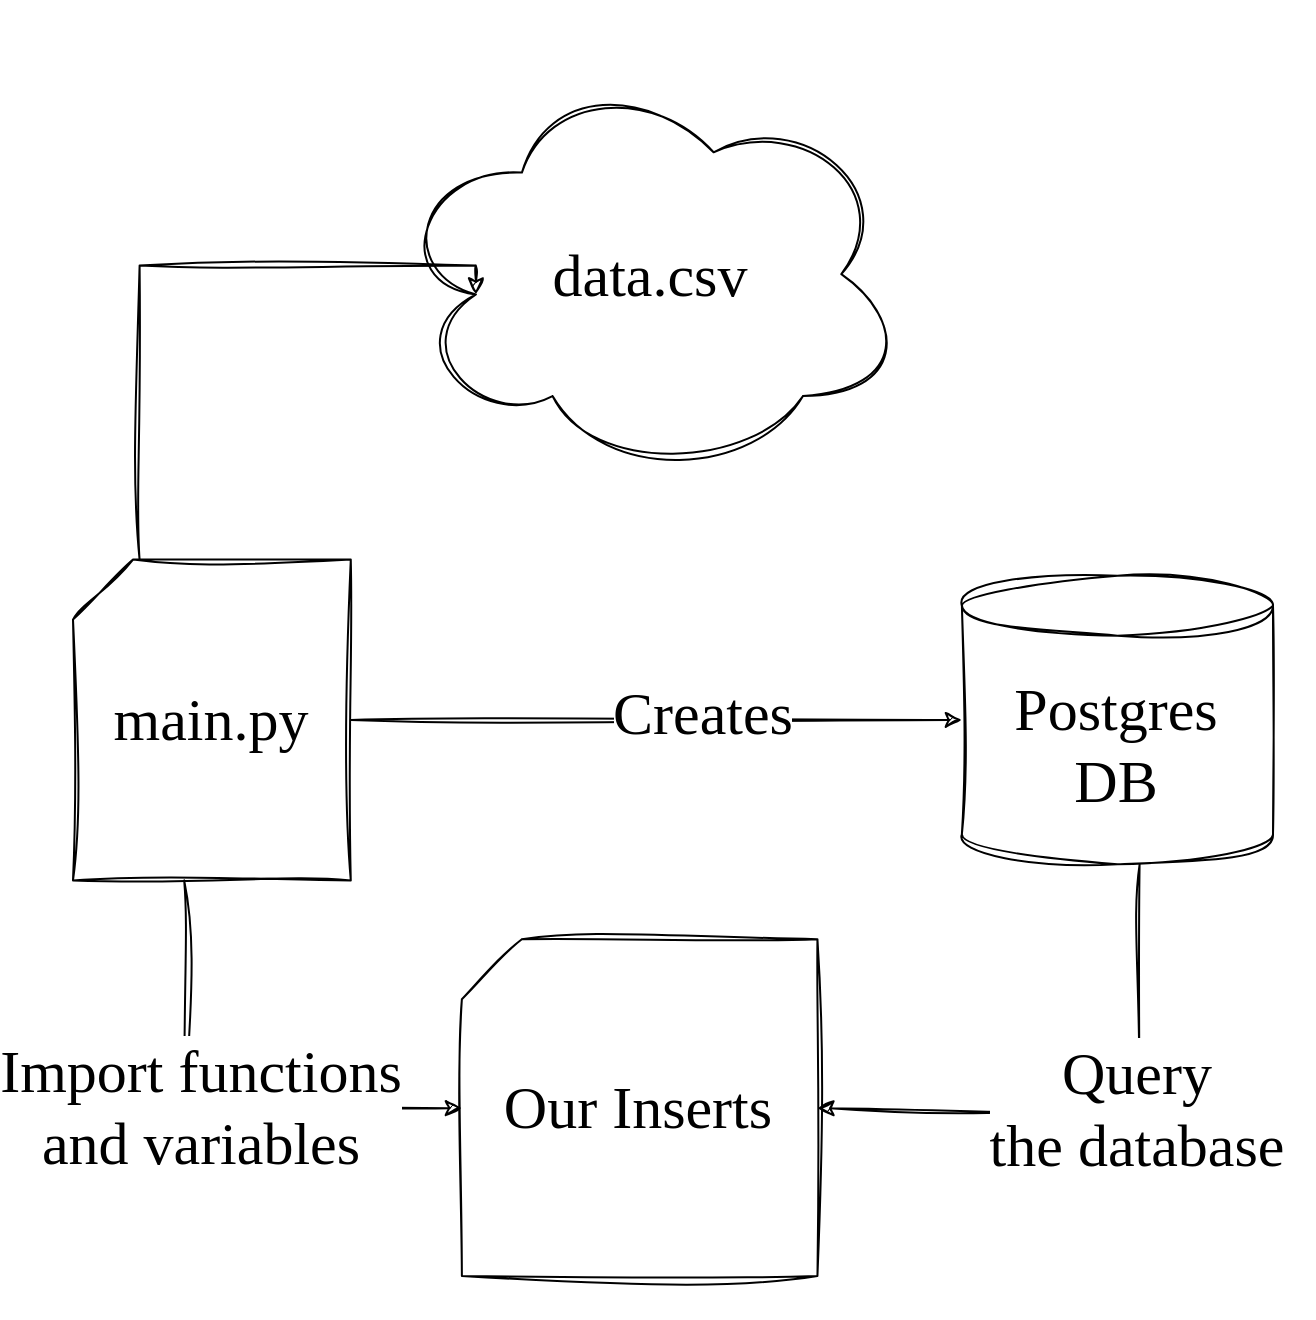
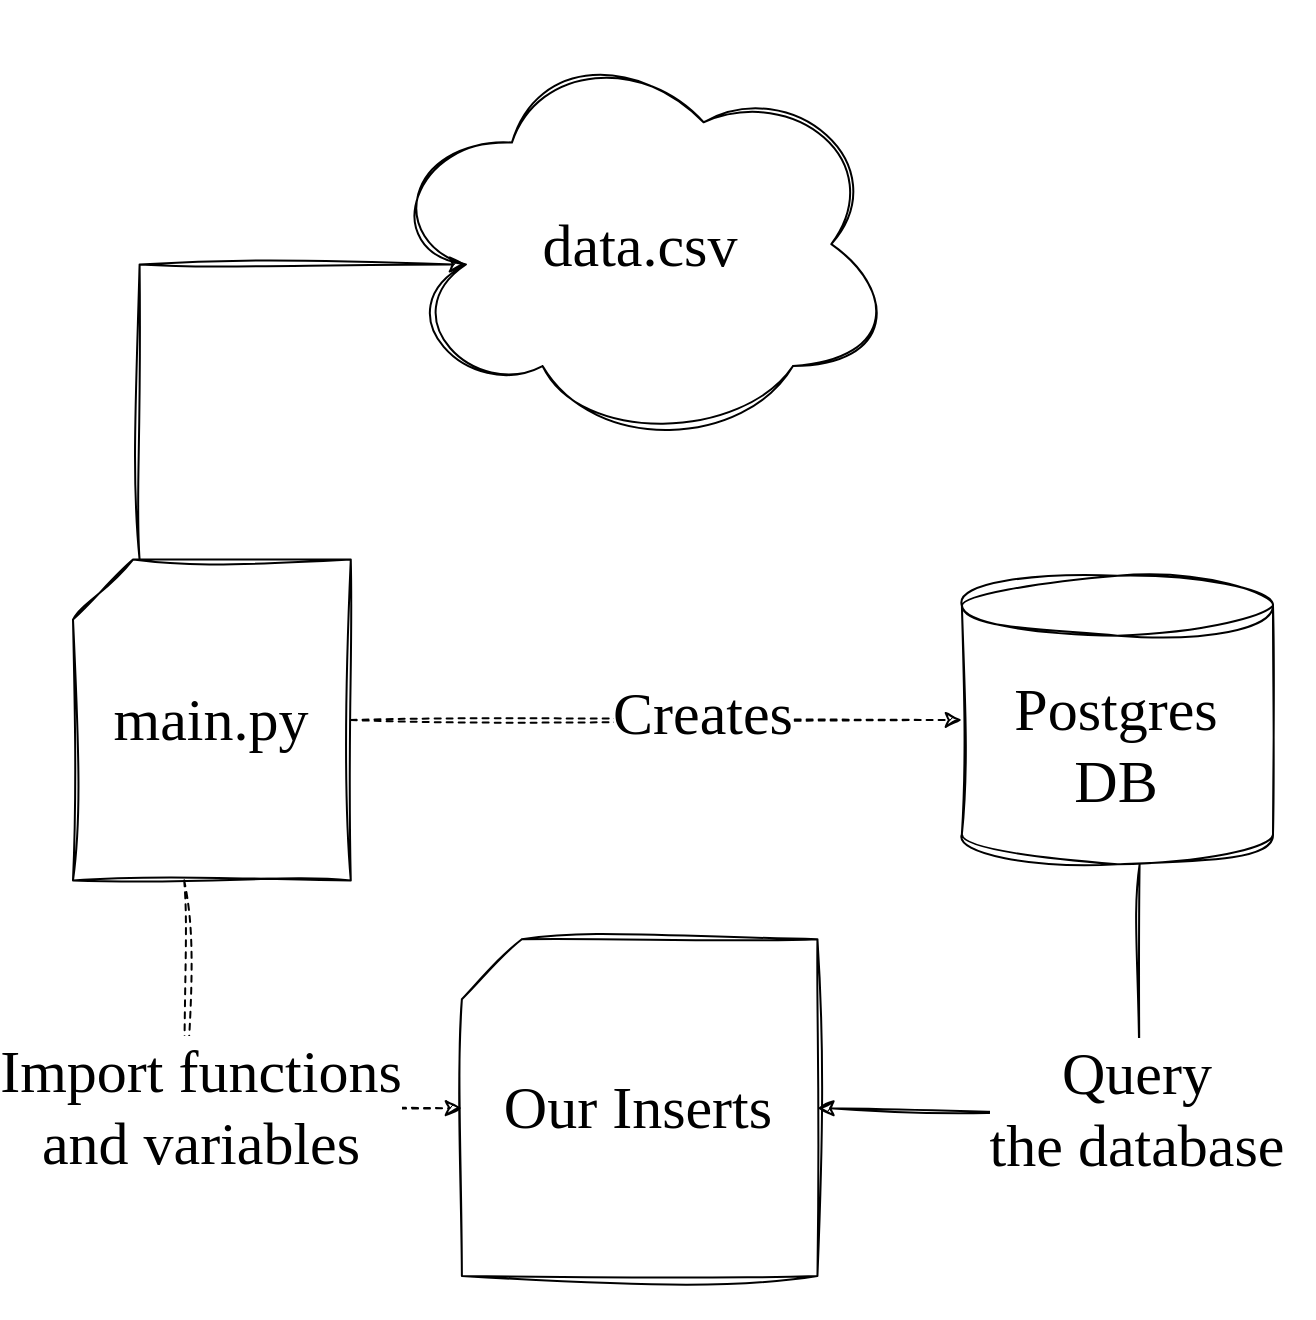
node "data.csv": moved (650, 274) -> (640, 244)
edge "main.py" -> "Postgres DB": style solid -> dashed
edge "main.py" -> "Our Inserts": style solid -> dashed
